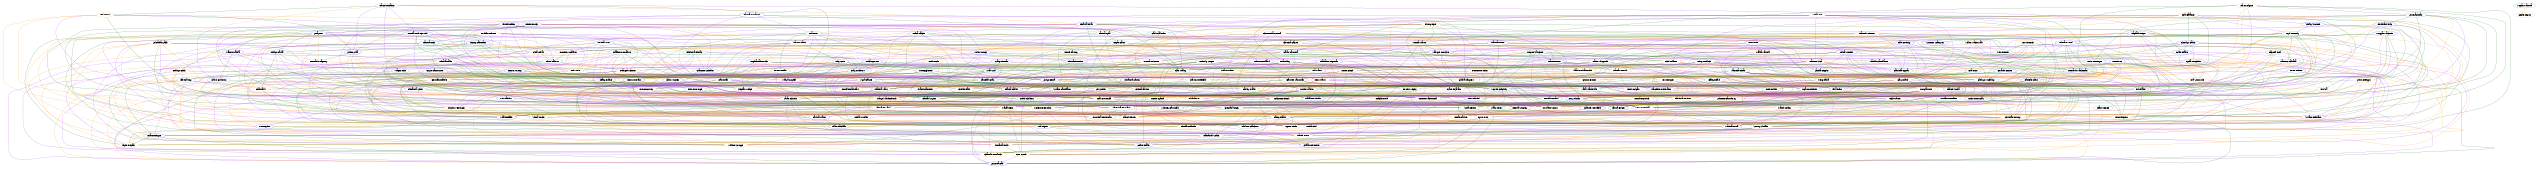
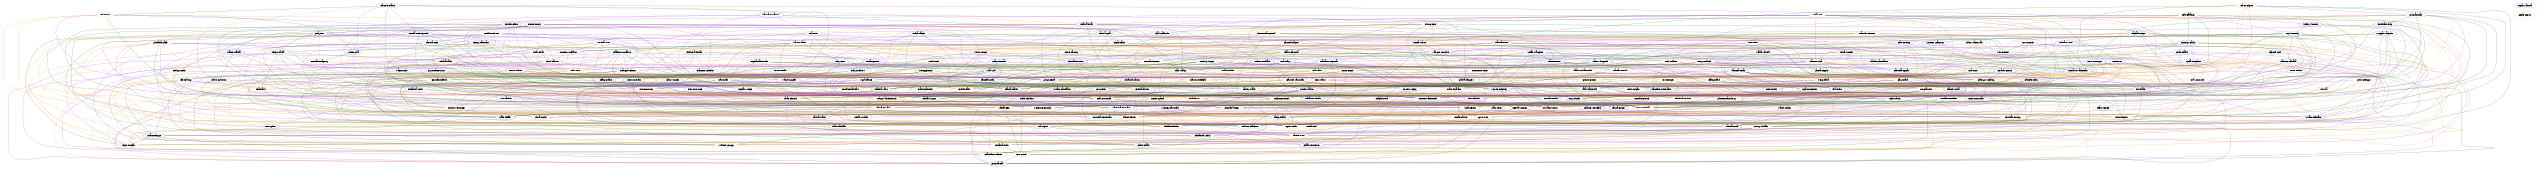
node "Legree Slaughter": label "Legree Slaughter" -> "Stefan Slaughter"
node "Hester Awong": label "Hester Awong" -> "Hester Nelsen"
